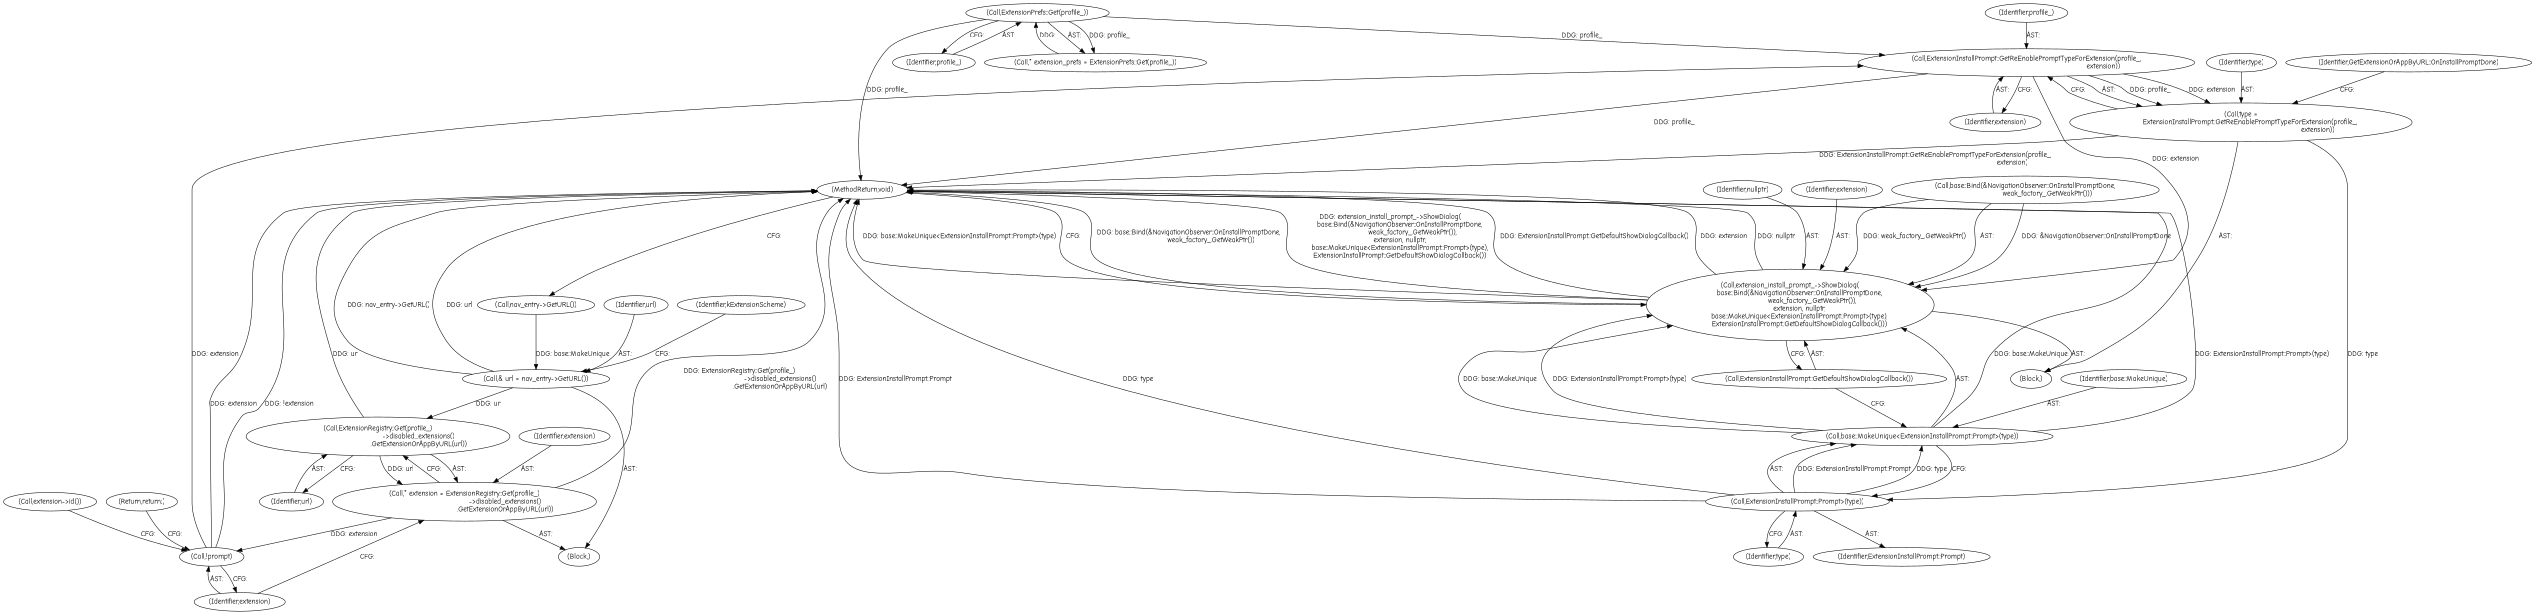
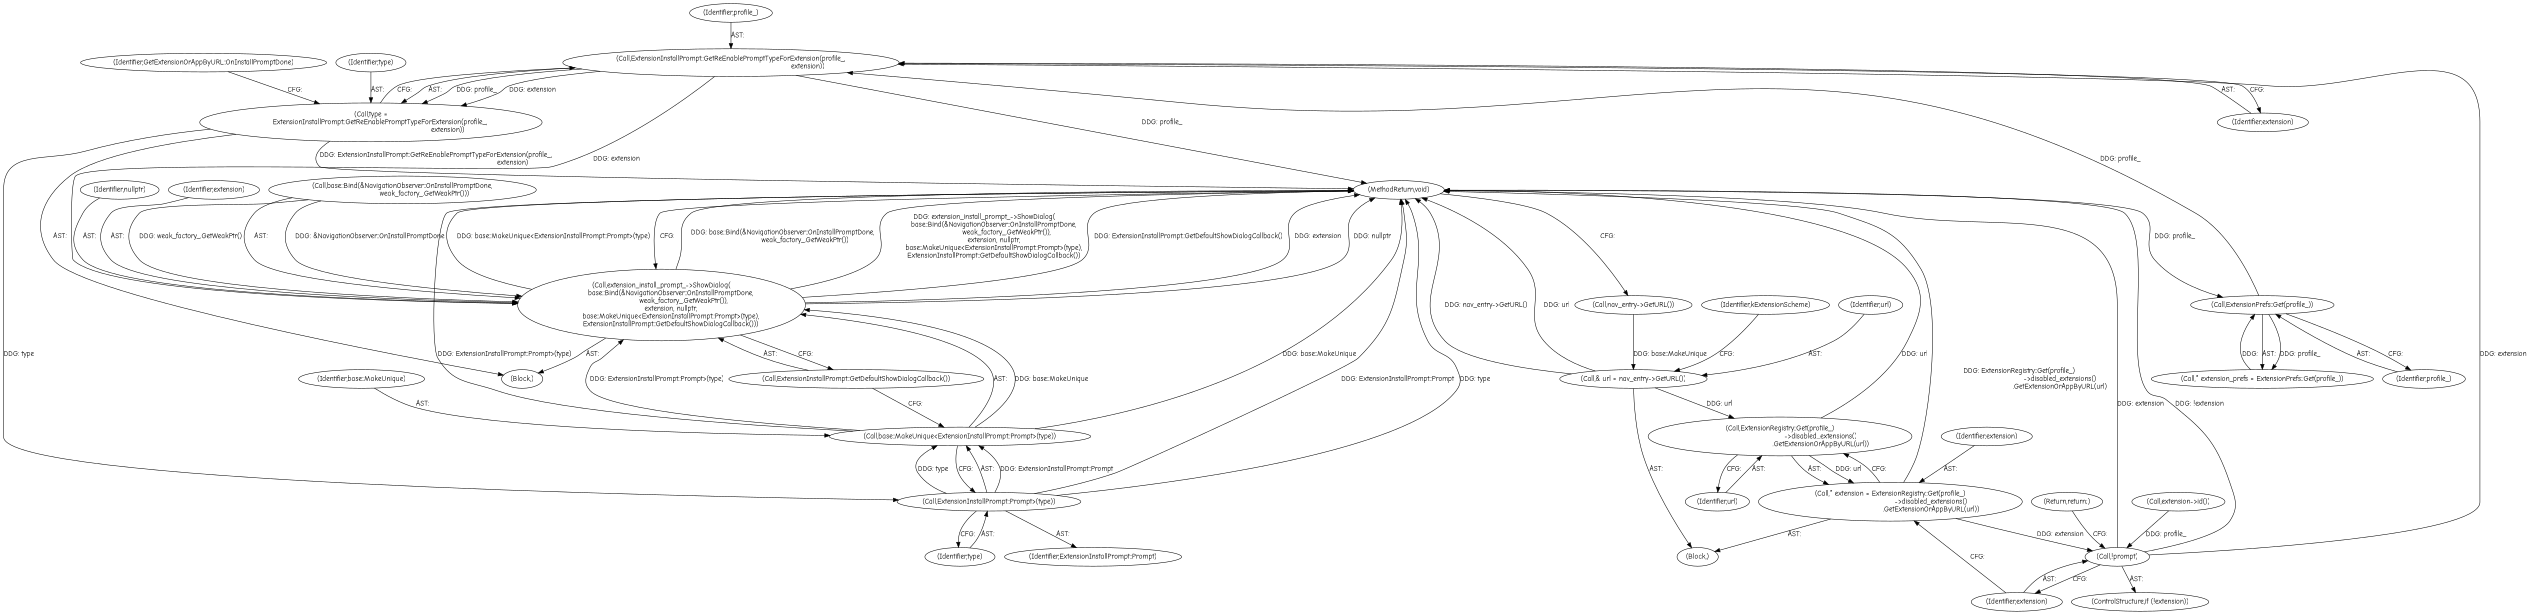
edge "(Call,ExtensionPrefs::Get(profile_))" -> "(MethodReturn,void)": reversed
edge "(Call,extension->id())" -> "(Call,!prompt)": label "CFG: " -> "DDG: profile_"
node "(ControlStructure,if (!extension))": added
